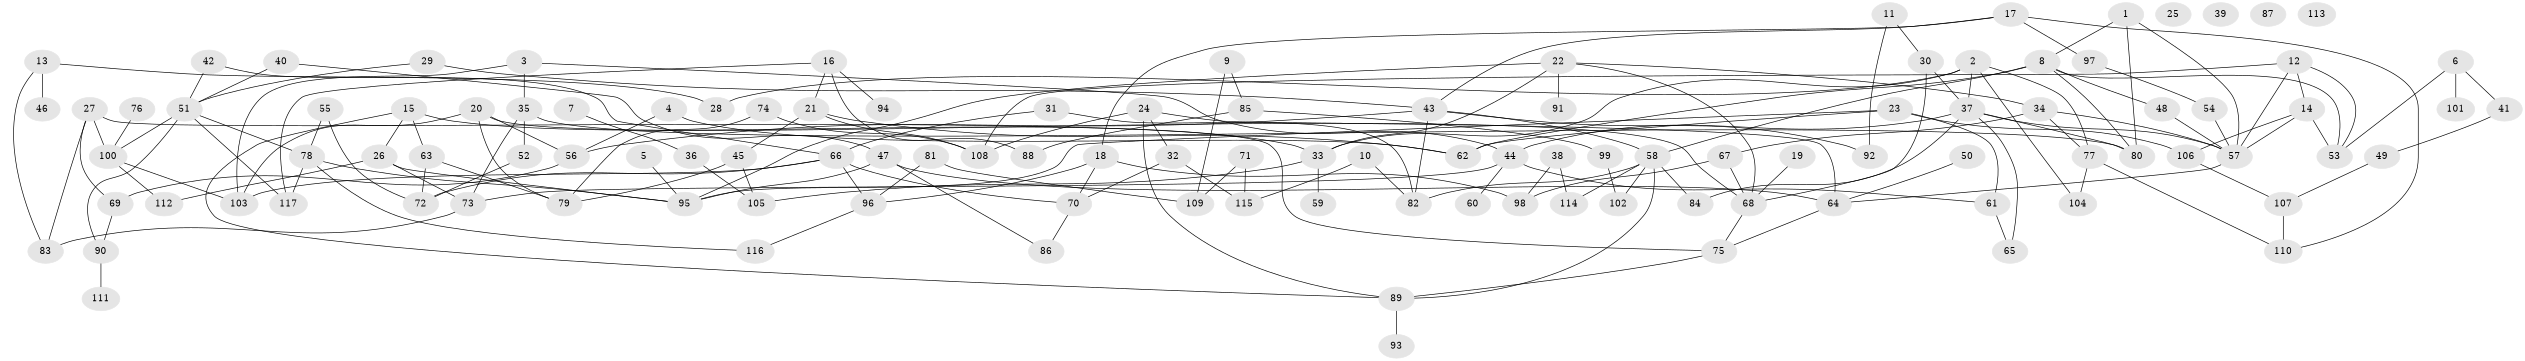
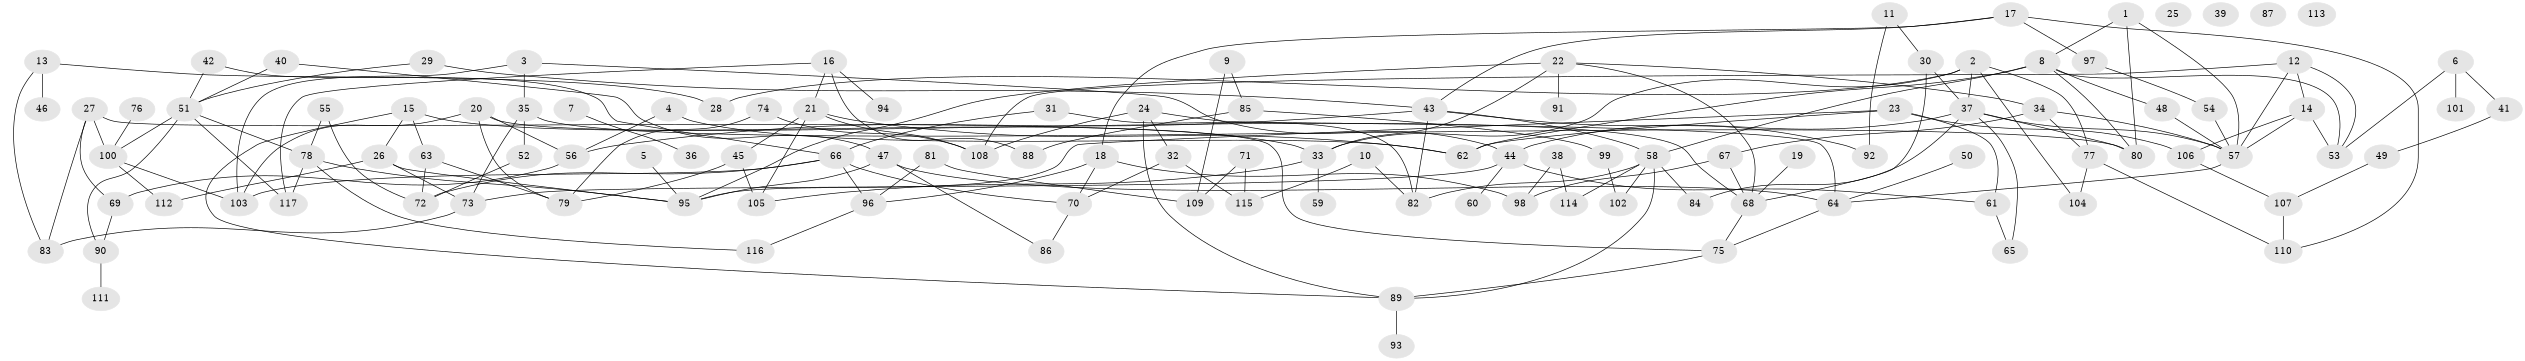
edge "36" -- "105": now "21" -- "105"
